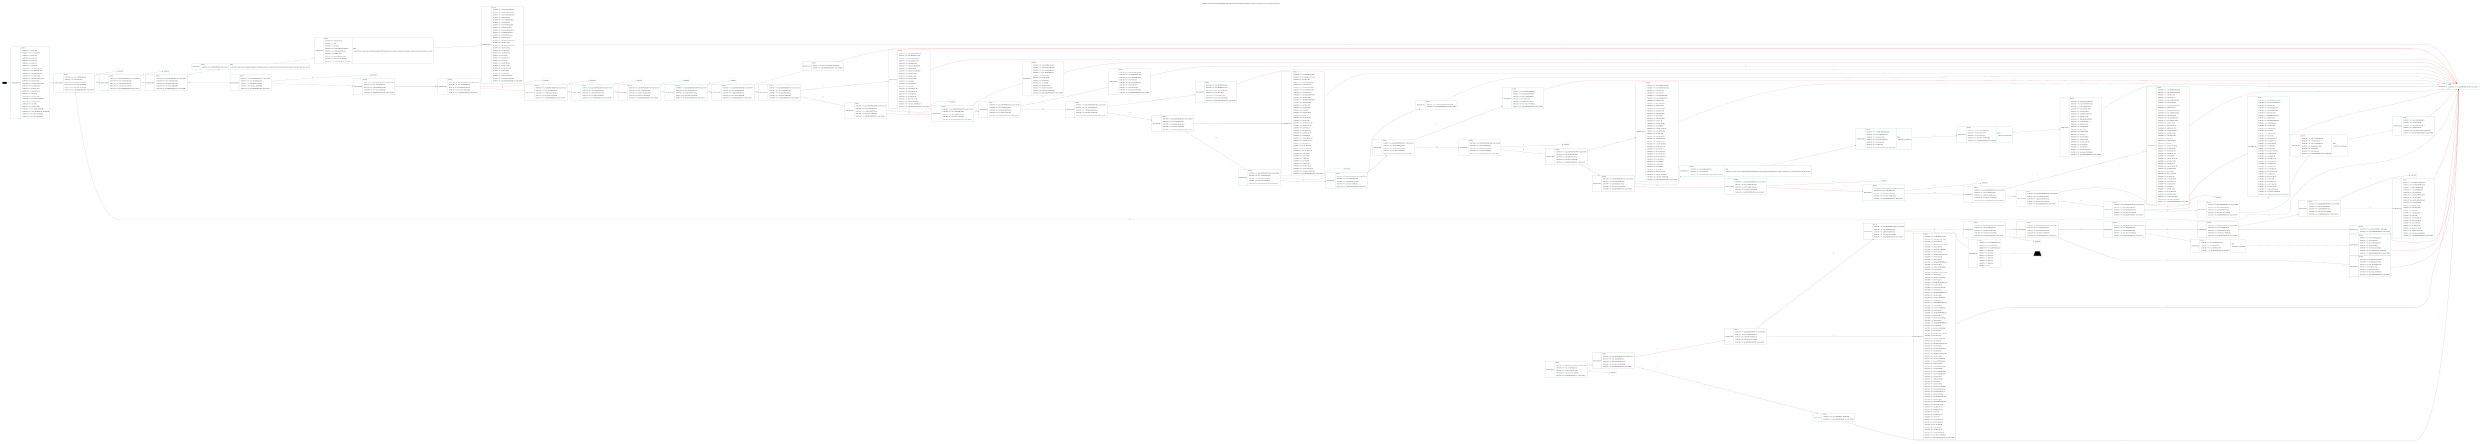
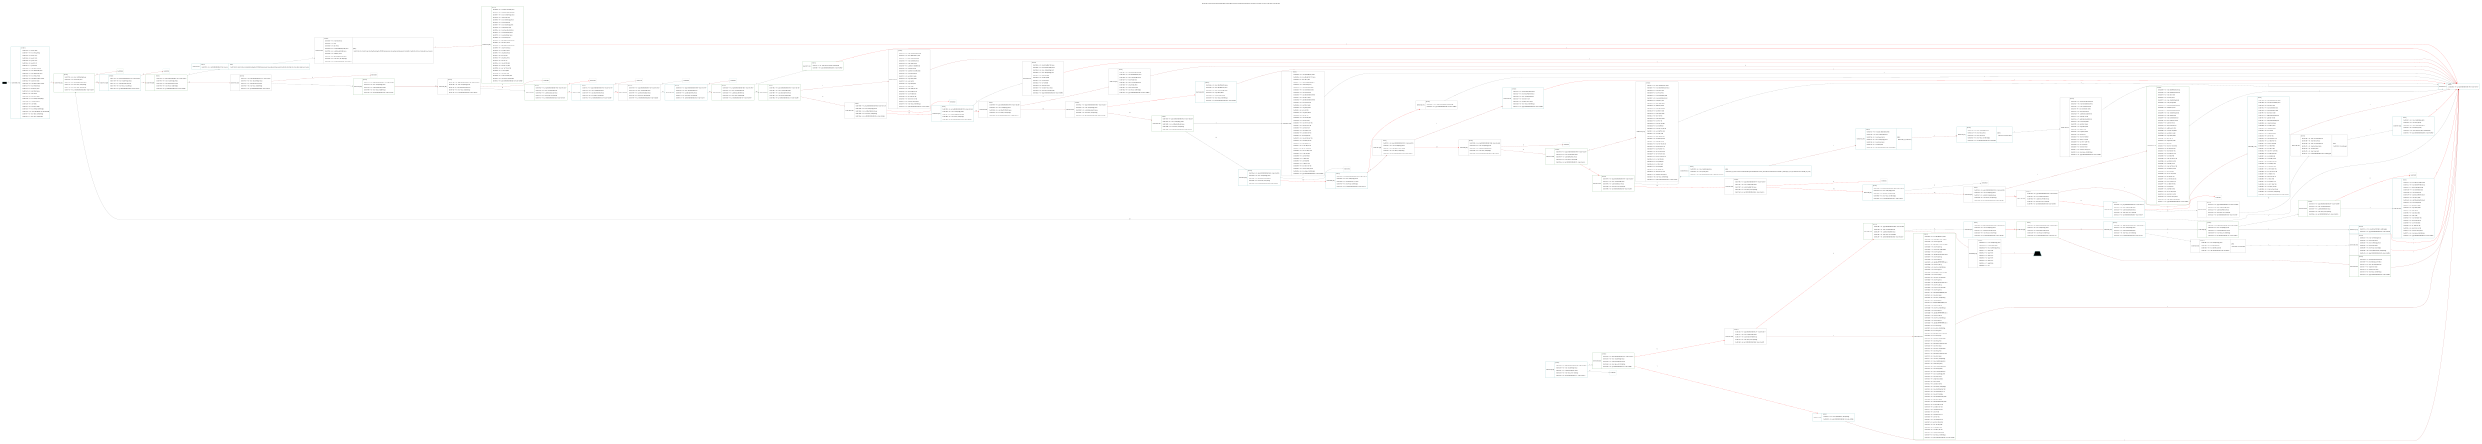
node "0x402368": removed
